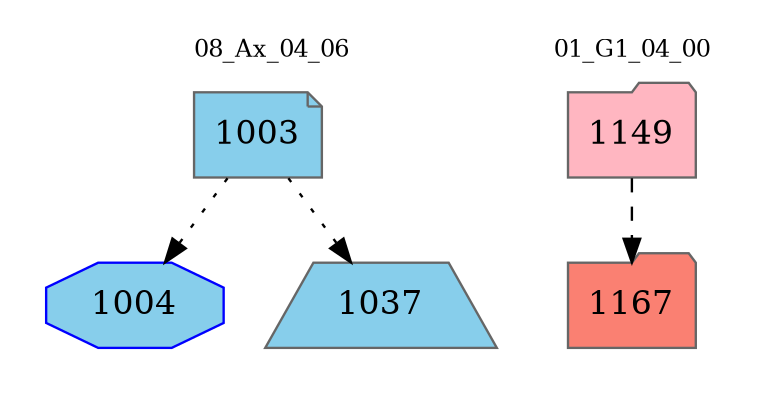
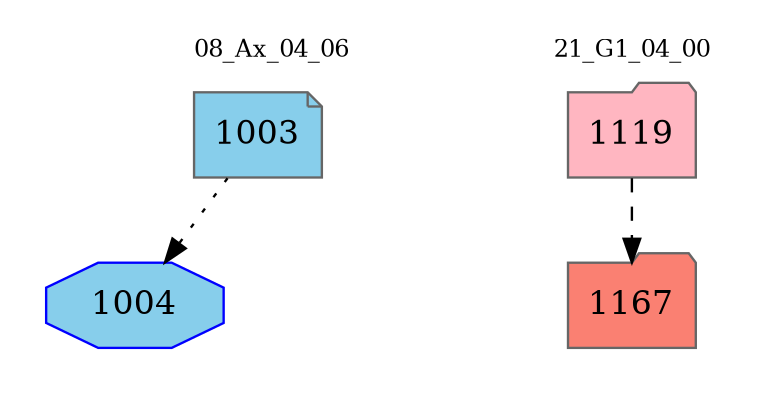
cluster "01_G1_04_00": label "01_G1_04_00" -> "21_G1_04_00"
node "1149": label "1149" -> "1119"
node "1037": removed
